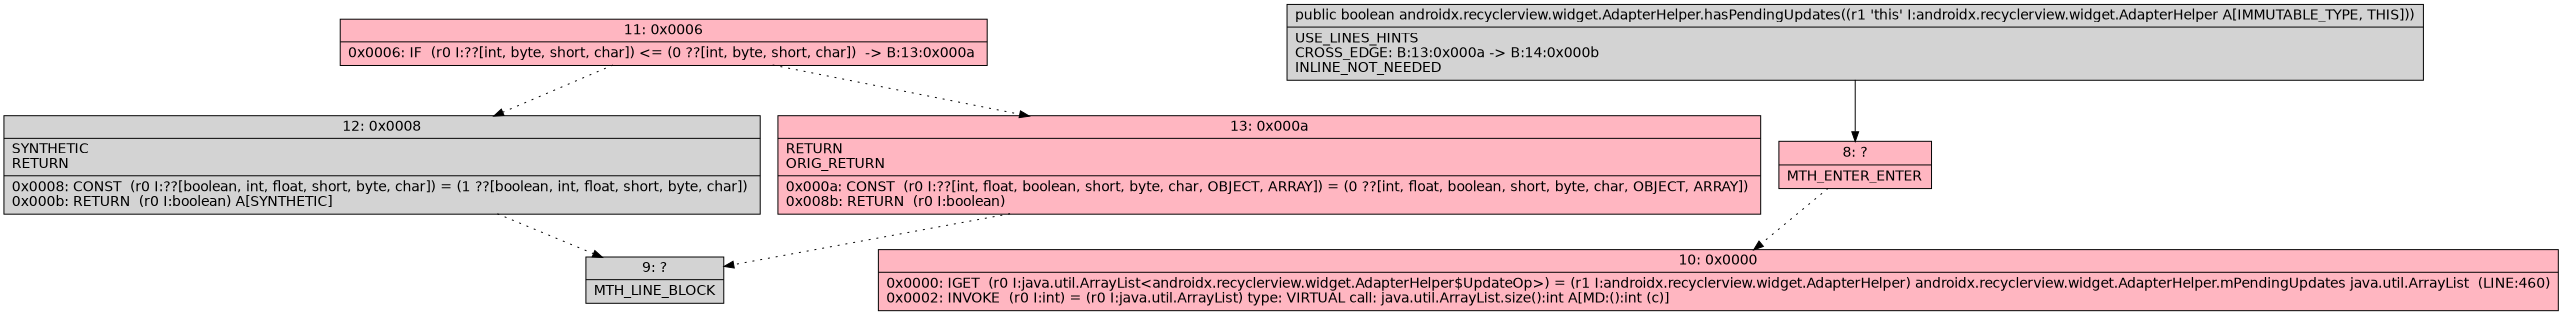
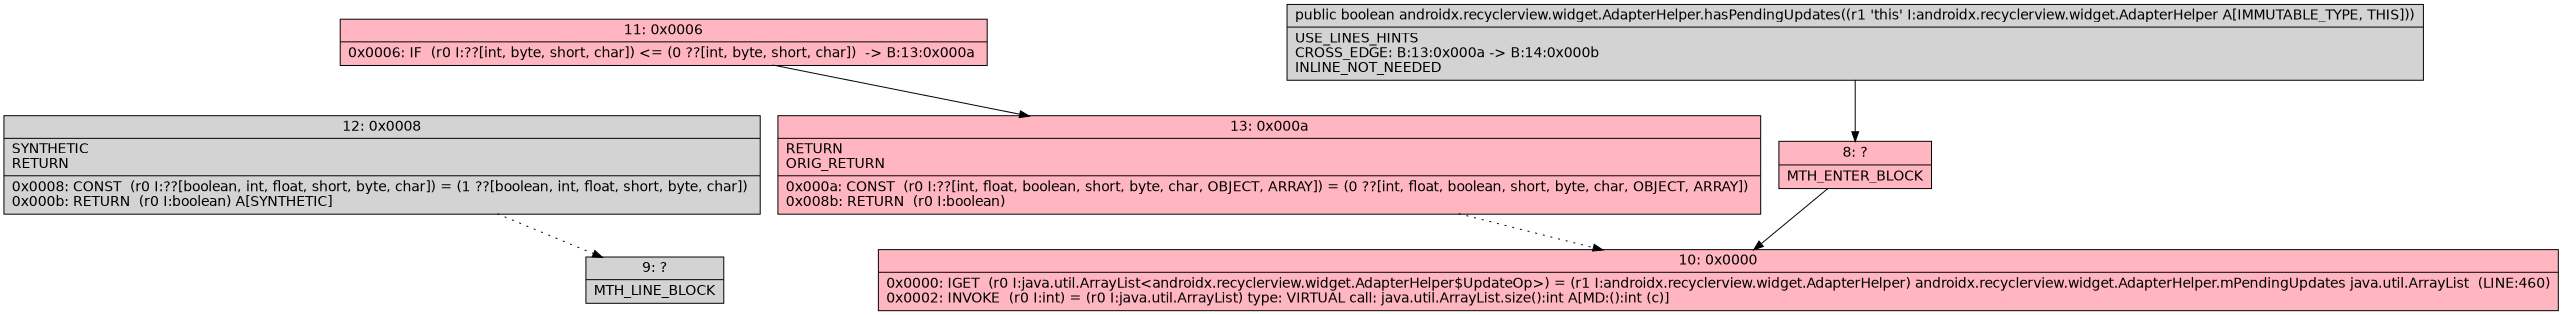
edge "11: 0x0006" -> "12: 0x0008": removed
edge "11: 0x0006" -> "13: 0x000a": style dotted -> solid
node "8: ?": text "MTH_ENTER_ENTER" -> "MTH_ENTER_BLOCK"
edge "8: ?" -> "10: 0x0000": style dotted -> solid
edge "13: 0x000a" -> "9: ?": now "13: 0x000a" -> "10: 0x0000"
